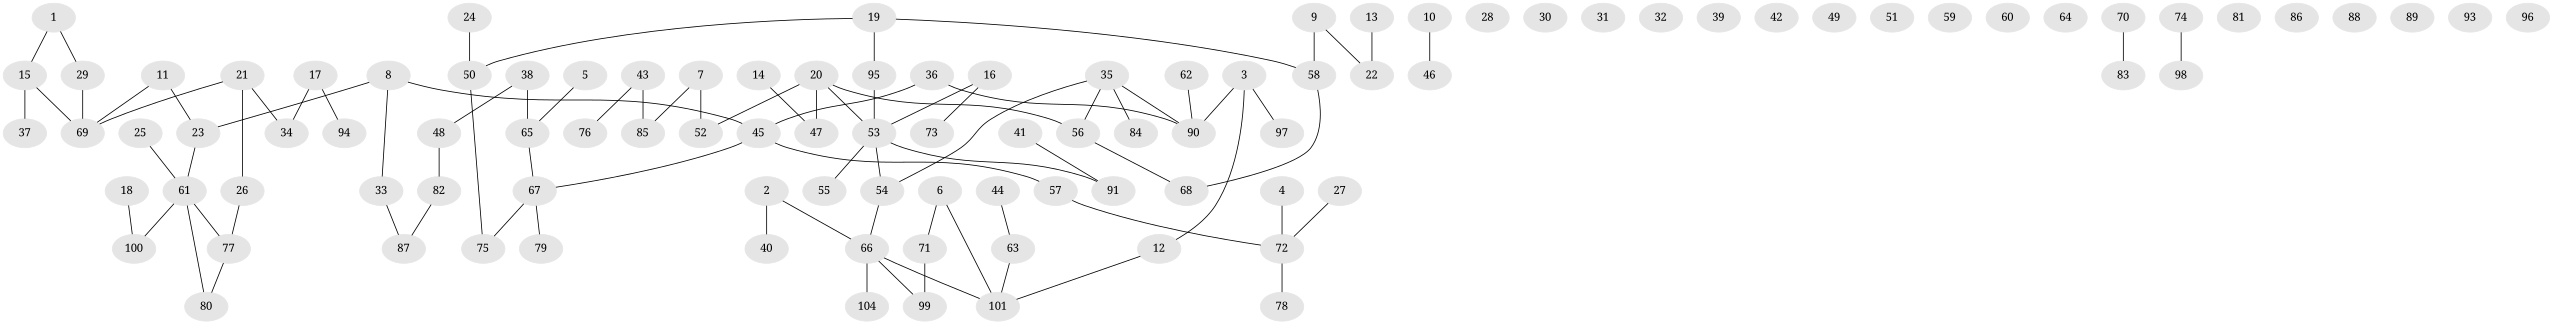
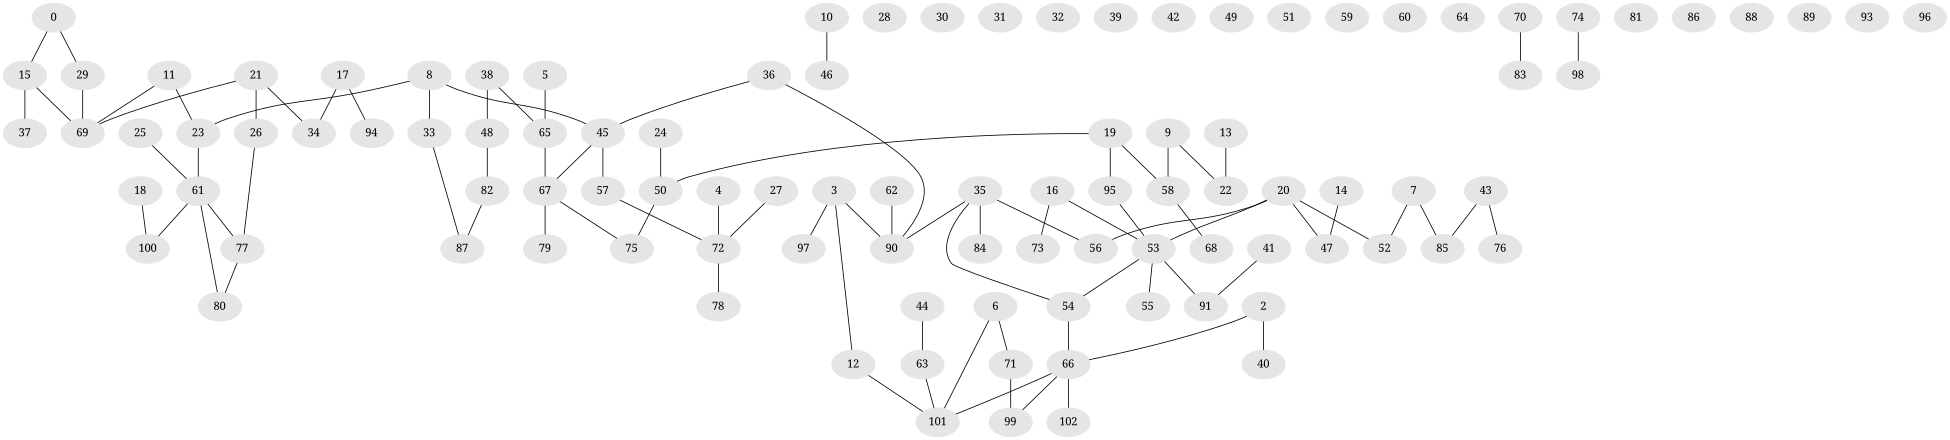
node "1": label "1" -> "0"
edge "56" -- "68": removed
node "104": label "104" -> "102"
